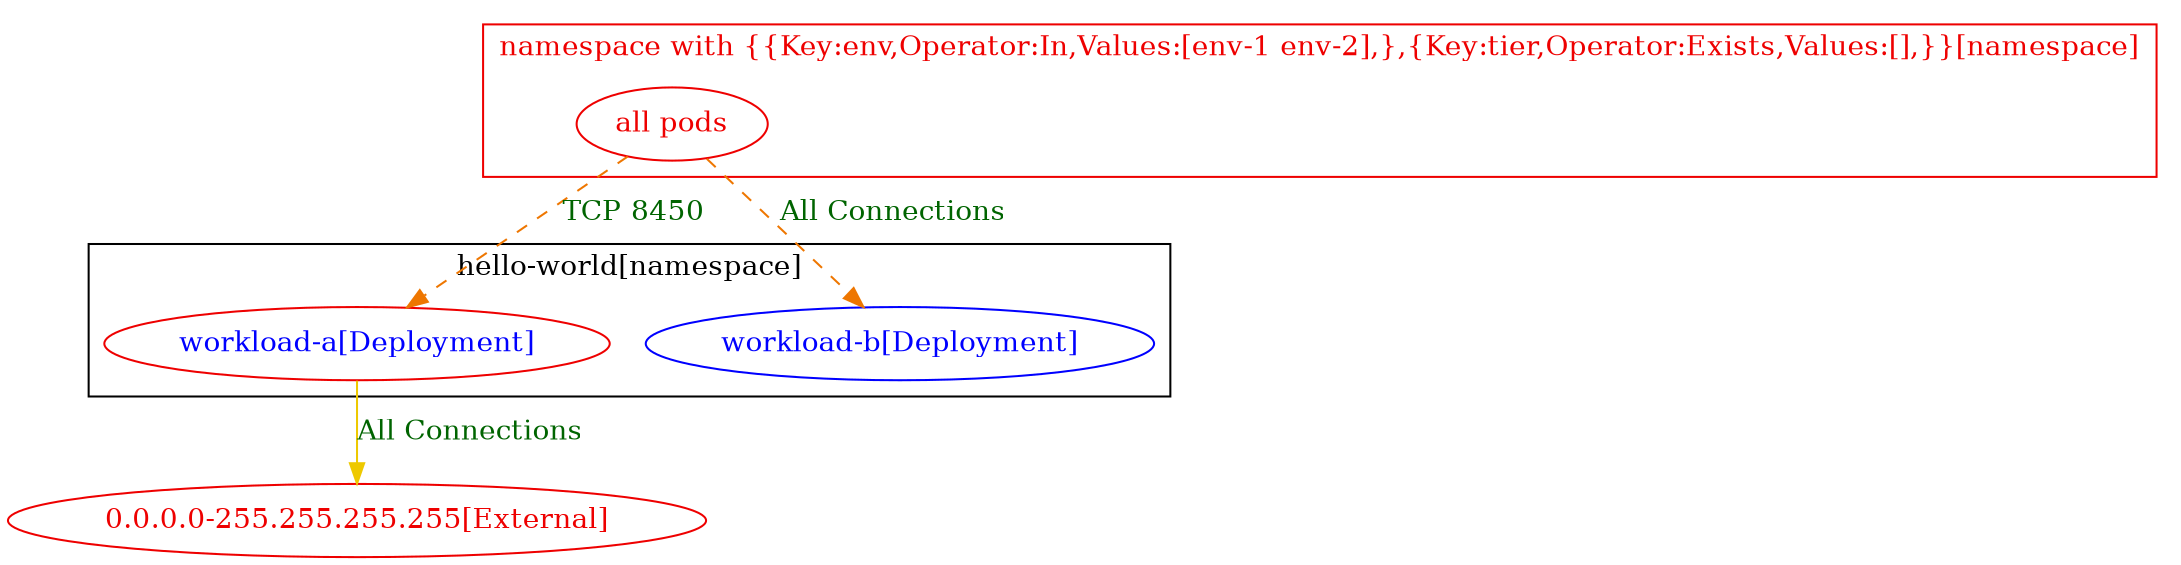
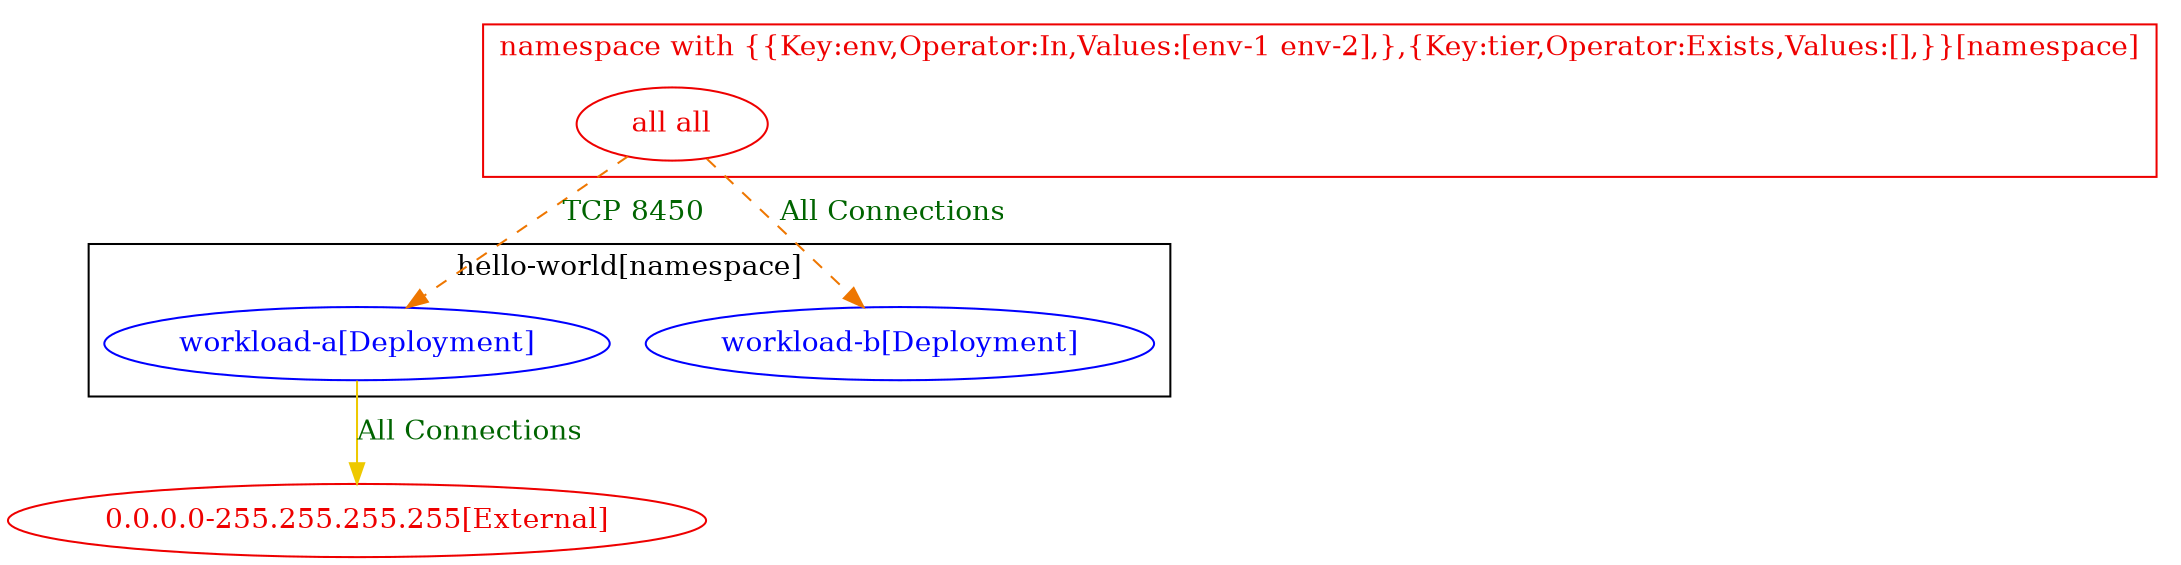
node "all pods": label "all pods" -> "all all"
node "workload-a[Deployment]": color red2 -> blue
